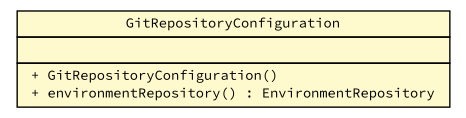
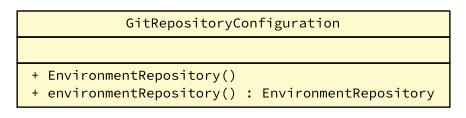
node "GitRepositoryConfiguration": text "+ GitRepositoryConfiguration()" -> "+ EnvironmentRepository()"
